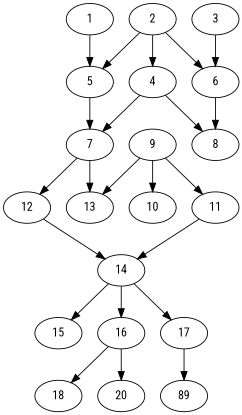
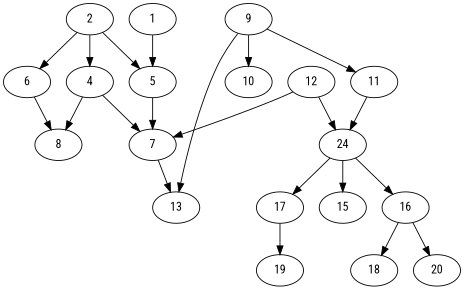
node "3": removed
edge "7" -> "12": reversed
node "14": label "14" -> "24"
node "89": label "89" -> "19"
